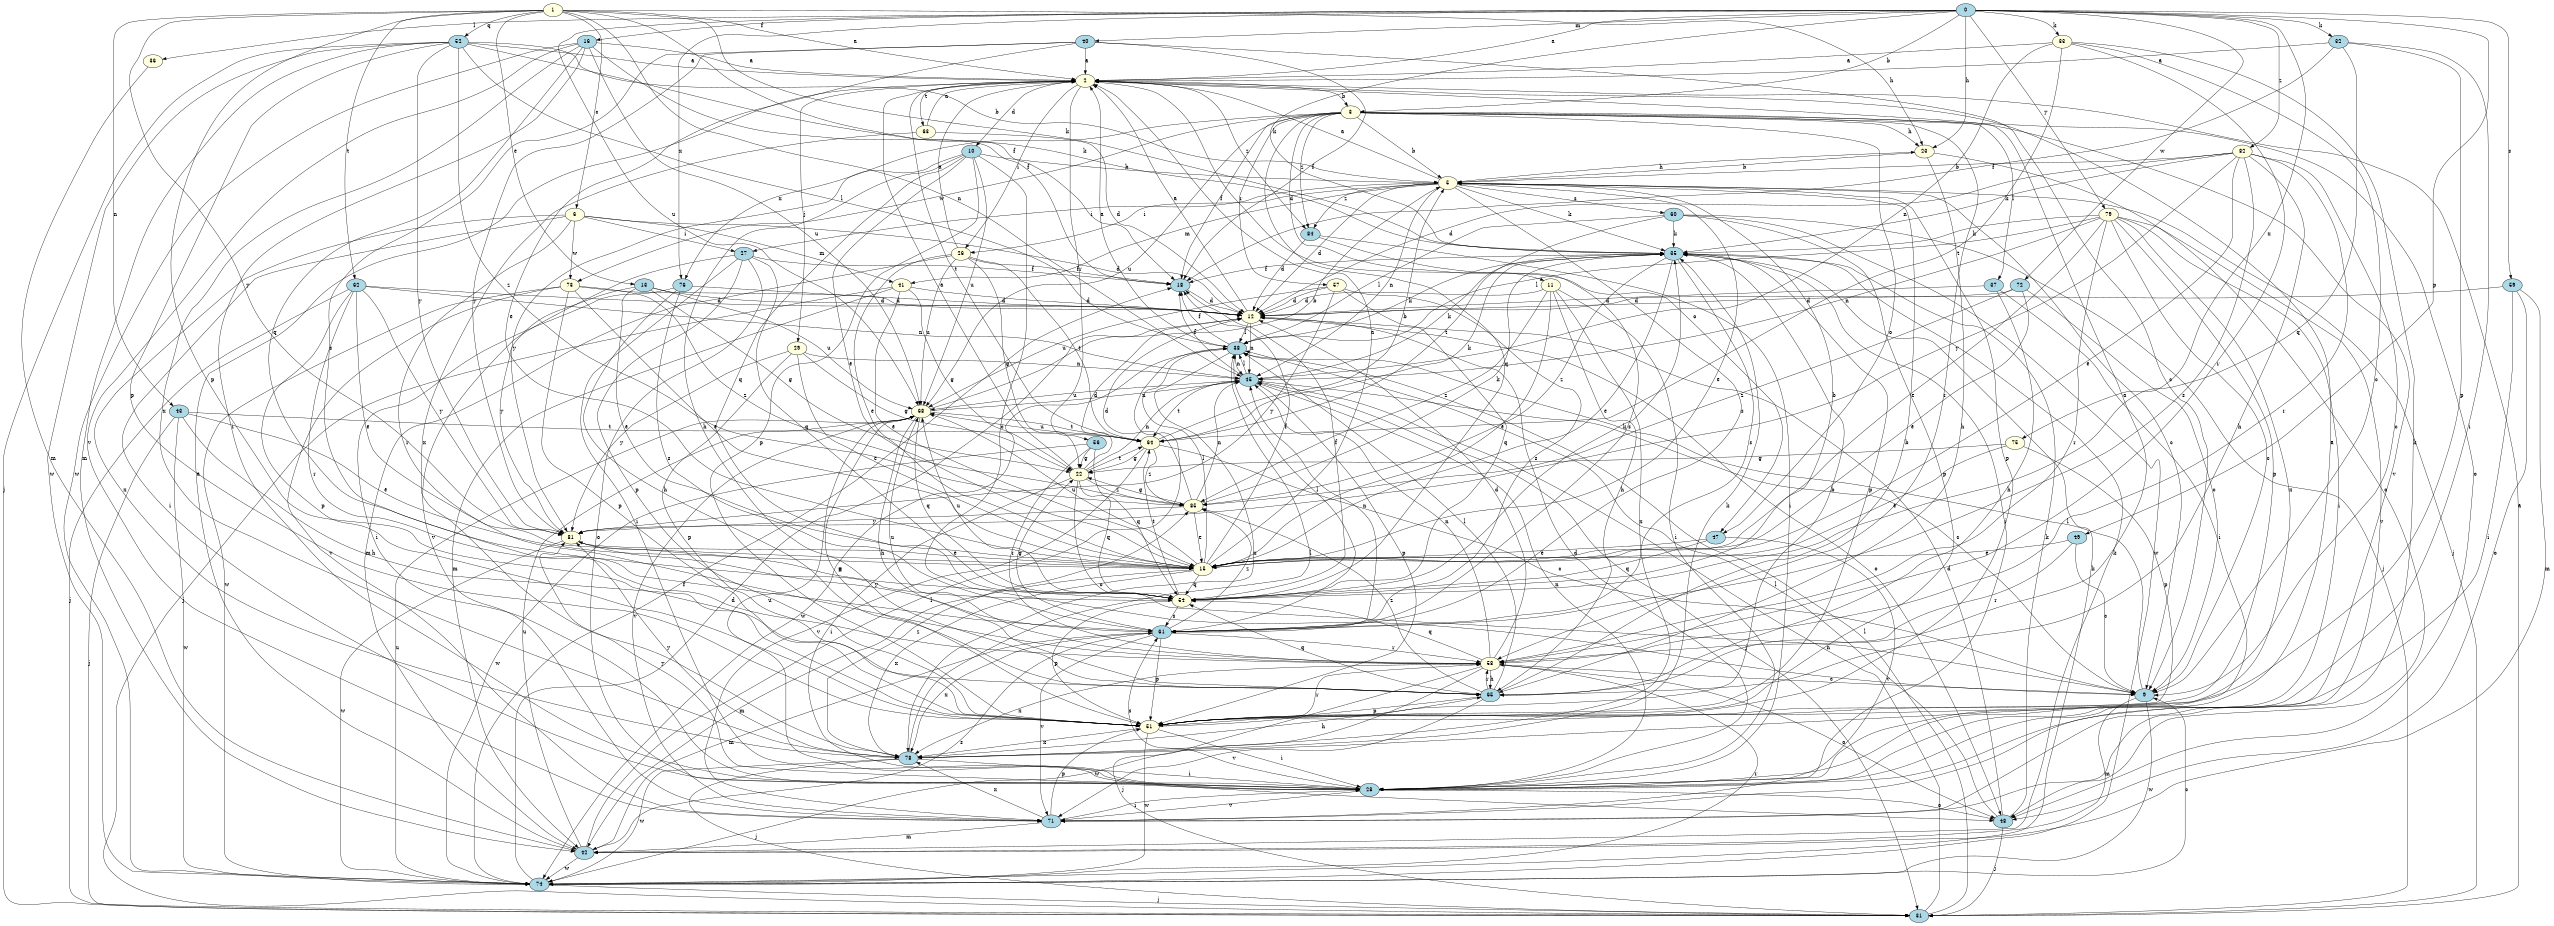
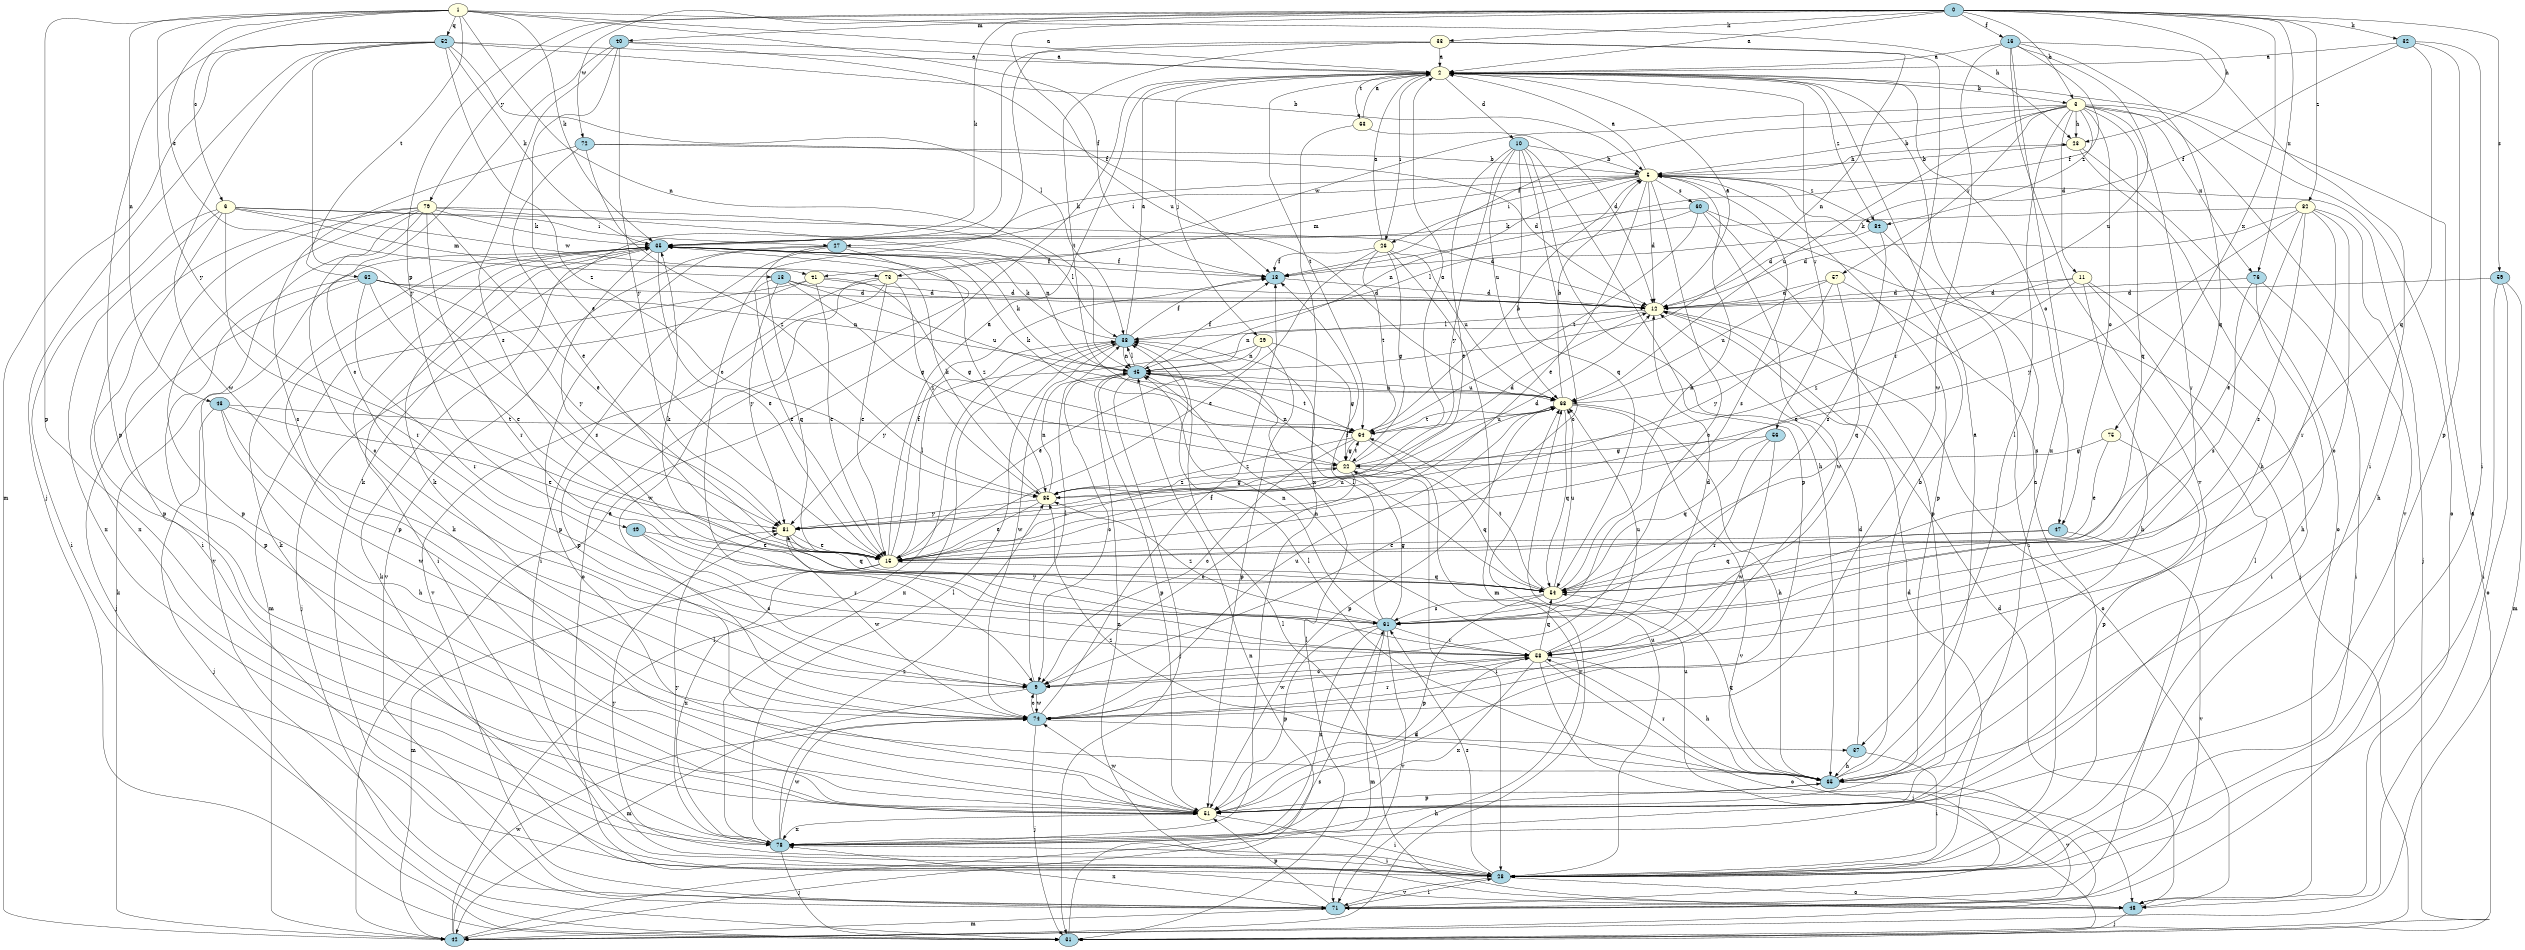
node "36": removed
edge "82" -> "5": now "72" -> "5"
edge "51" -> "35": label "b" -> "k"
edge "74" -> "12": now "74" -> "37"
edge "11" -> "78": label "x" -> "l"
edge "6" -> "51": added, label "p"
